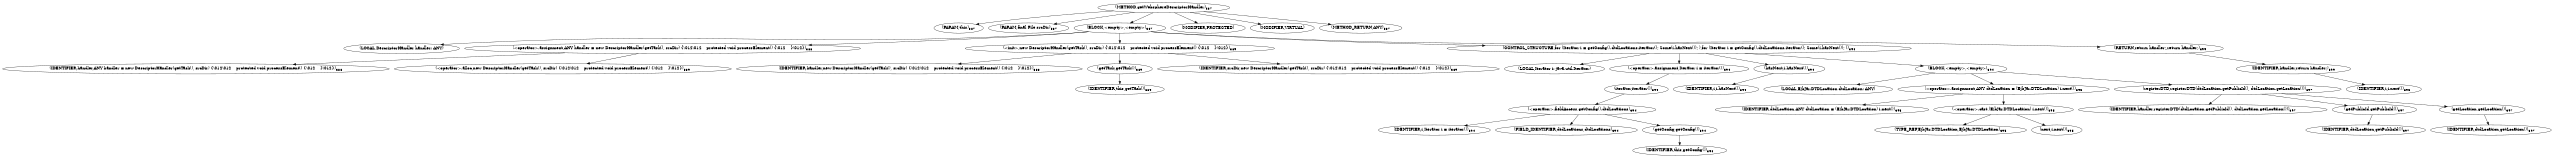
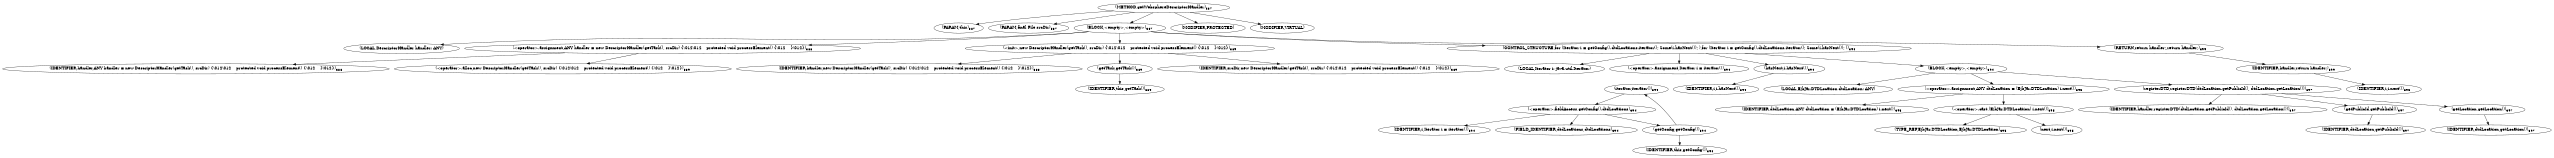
node "(METHOD_RETURN,ANY)": removed
edge "(<operator>.assignment,Iterator i = iterator())" -> "(iterator,iterator())": now "(getConfig,getConfig())" -> "(iterator,iterator())"
